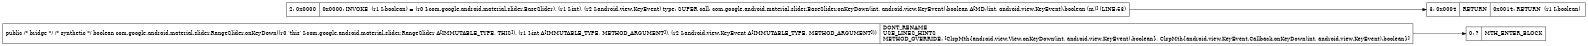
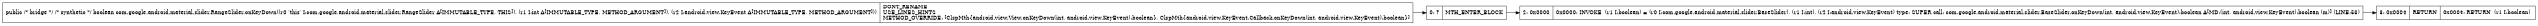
node "3: 0x0004": text "0x0014: RETURN  (r1 I:boolean)" -> "0x0004: RETURN  (r1 I:boolean)"
edge "0: ?" -> "2: 0x0000": added
